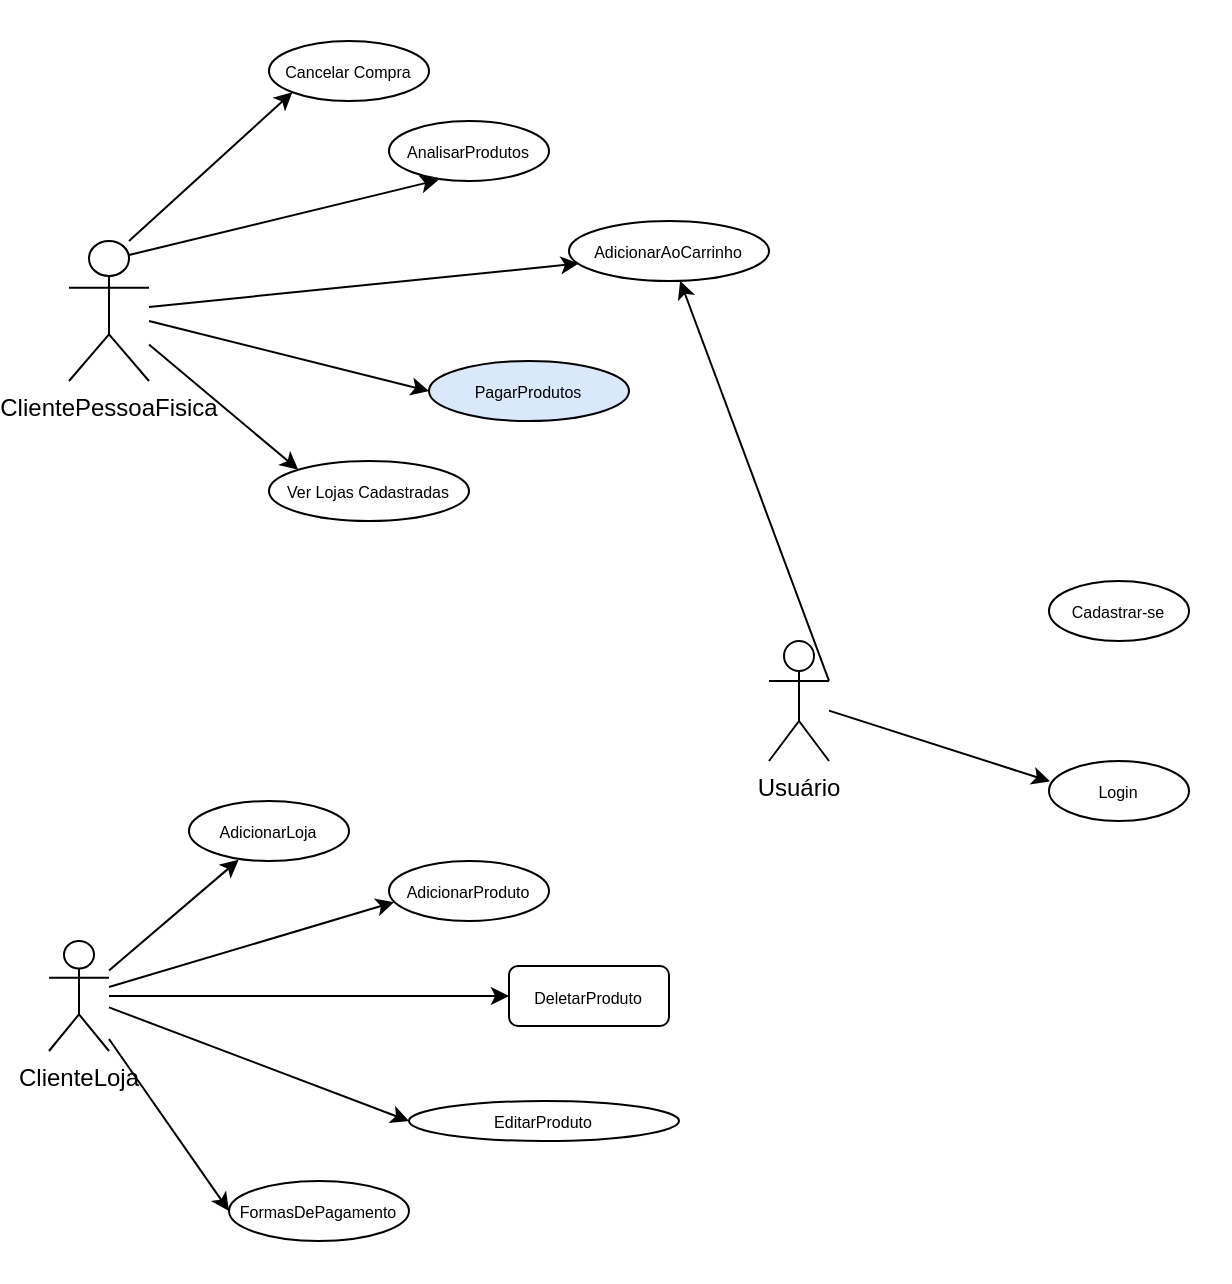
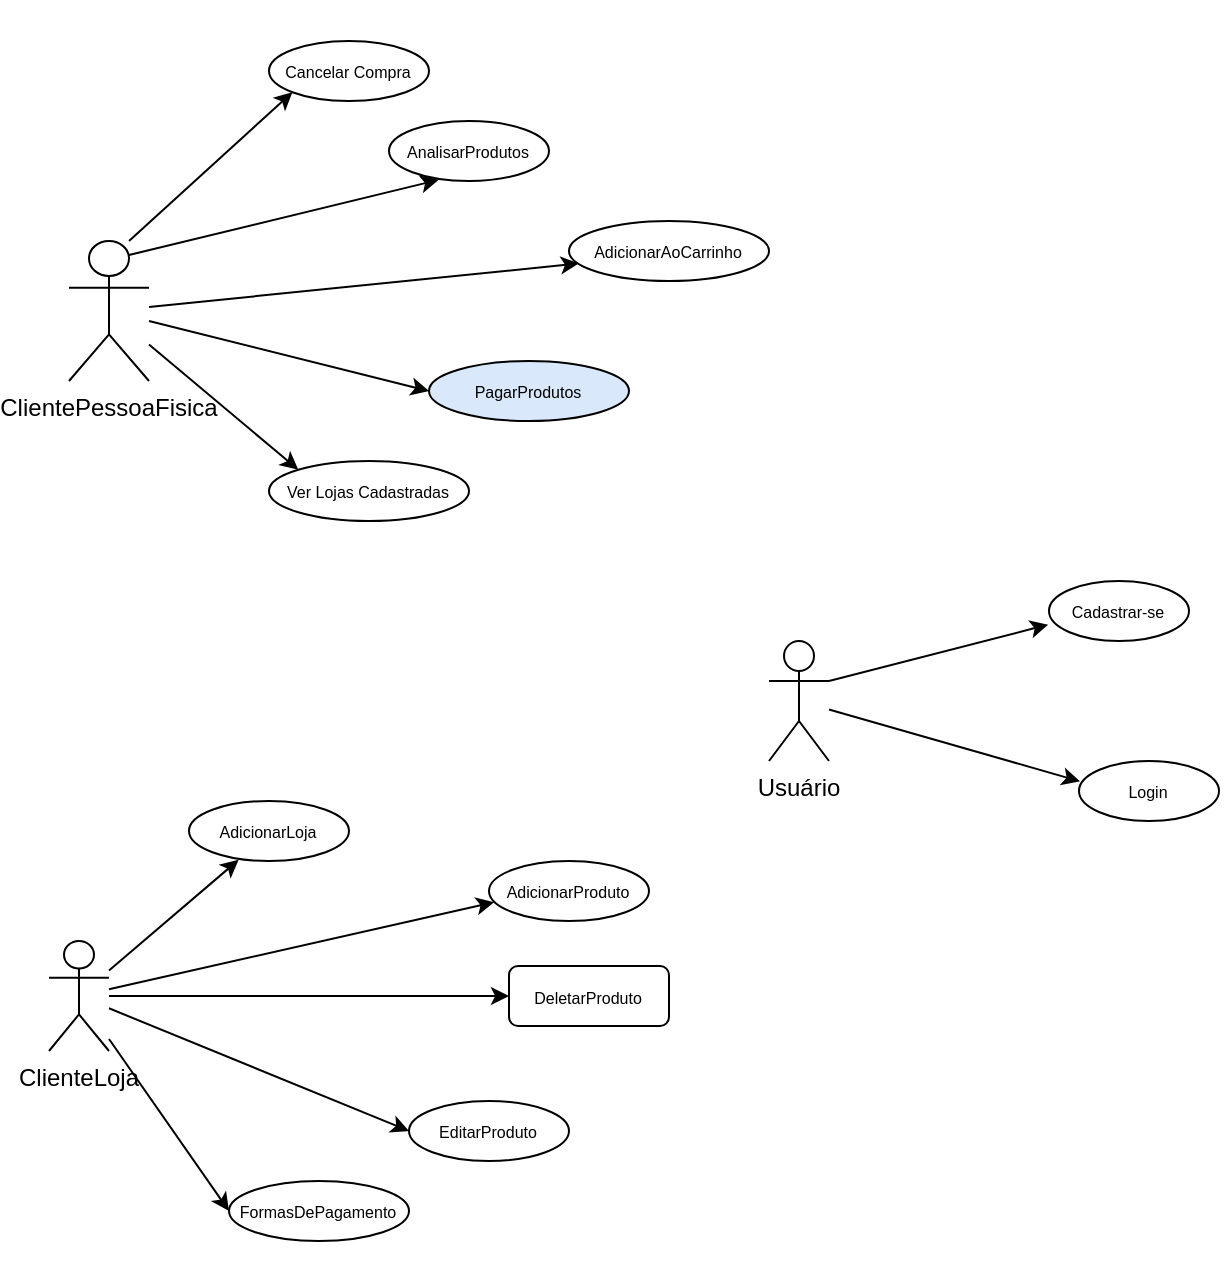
edge "Usuário" -> "AdicionarAoCarrinho": now "Usuário" -> "Cadastrar-se"
node "Login": moved (1119, 791) -> (1149, 791)
node "AdicionarProduto": moved (469, 891) -> (569, 891)
node "EditarProduto": size 270x40 -> 160x60
